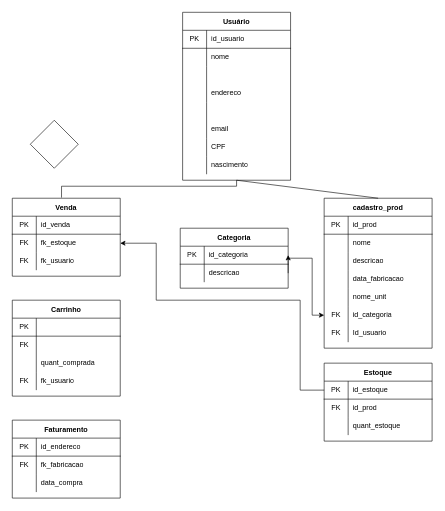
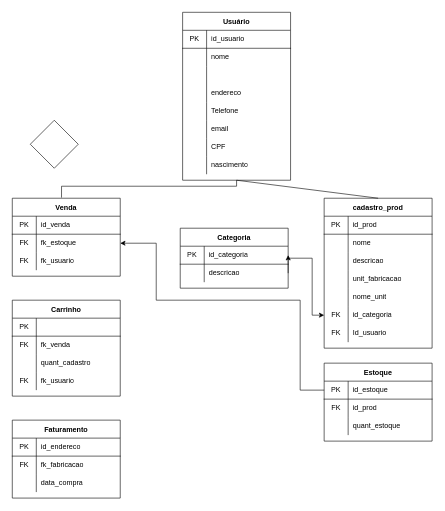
node "Telefone": added
node "data_fabricacao": label "data_fabricacao" -> "unit_fabricacao"
node "fk_venda": added
node "quant_comprada": label "quant_comprada" -> "quant_cadastro"
